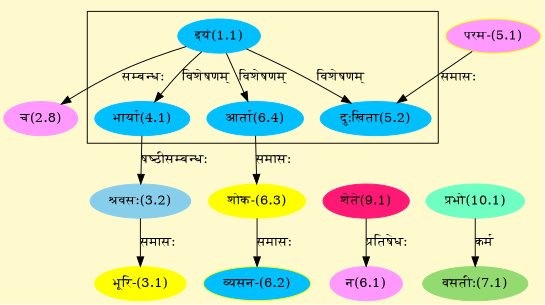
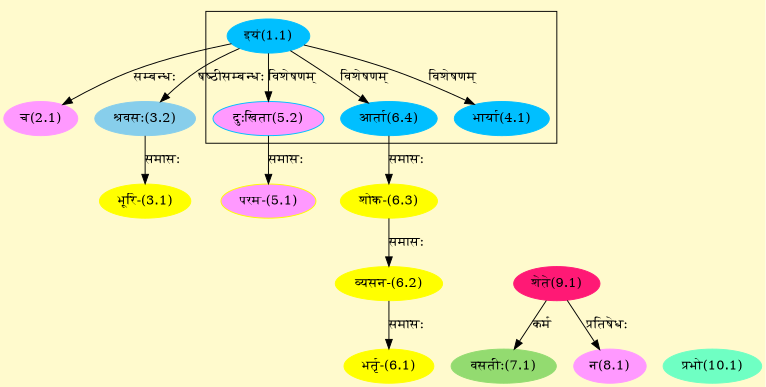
edge "परम-(5.1)" -> "दुःखिता(5.2)": reversed
node "च(2.8)": label "च(2.8)" -> "च(2.1)"
node "दुःखिता(5.2)": fillcolor #00bfff -> #ff99ff
edge "भार्या(4.1)" -> "श्रवसः(3.2)": now "इयं(1.1)" -> "श्रवसः(3.2)"
edge "प्रभो(10.1)" -> "वसतीः(7.1)": now "शेते(9.1)" -> "वसतीः(7.1)"
node "व्यसन-(6.2)": fillcolor #00bfff -> #ffff00
node "न(6.1)": label "न(6.1)" -> "न(8.1)"
node "भर्तृ-(6.1)": added
